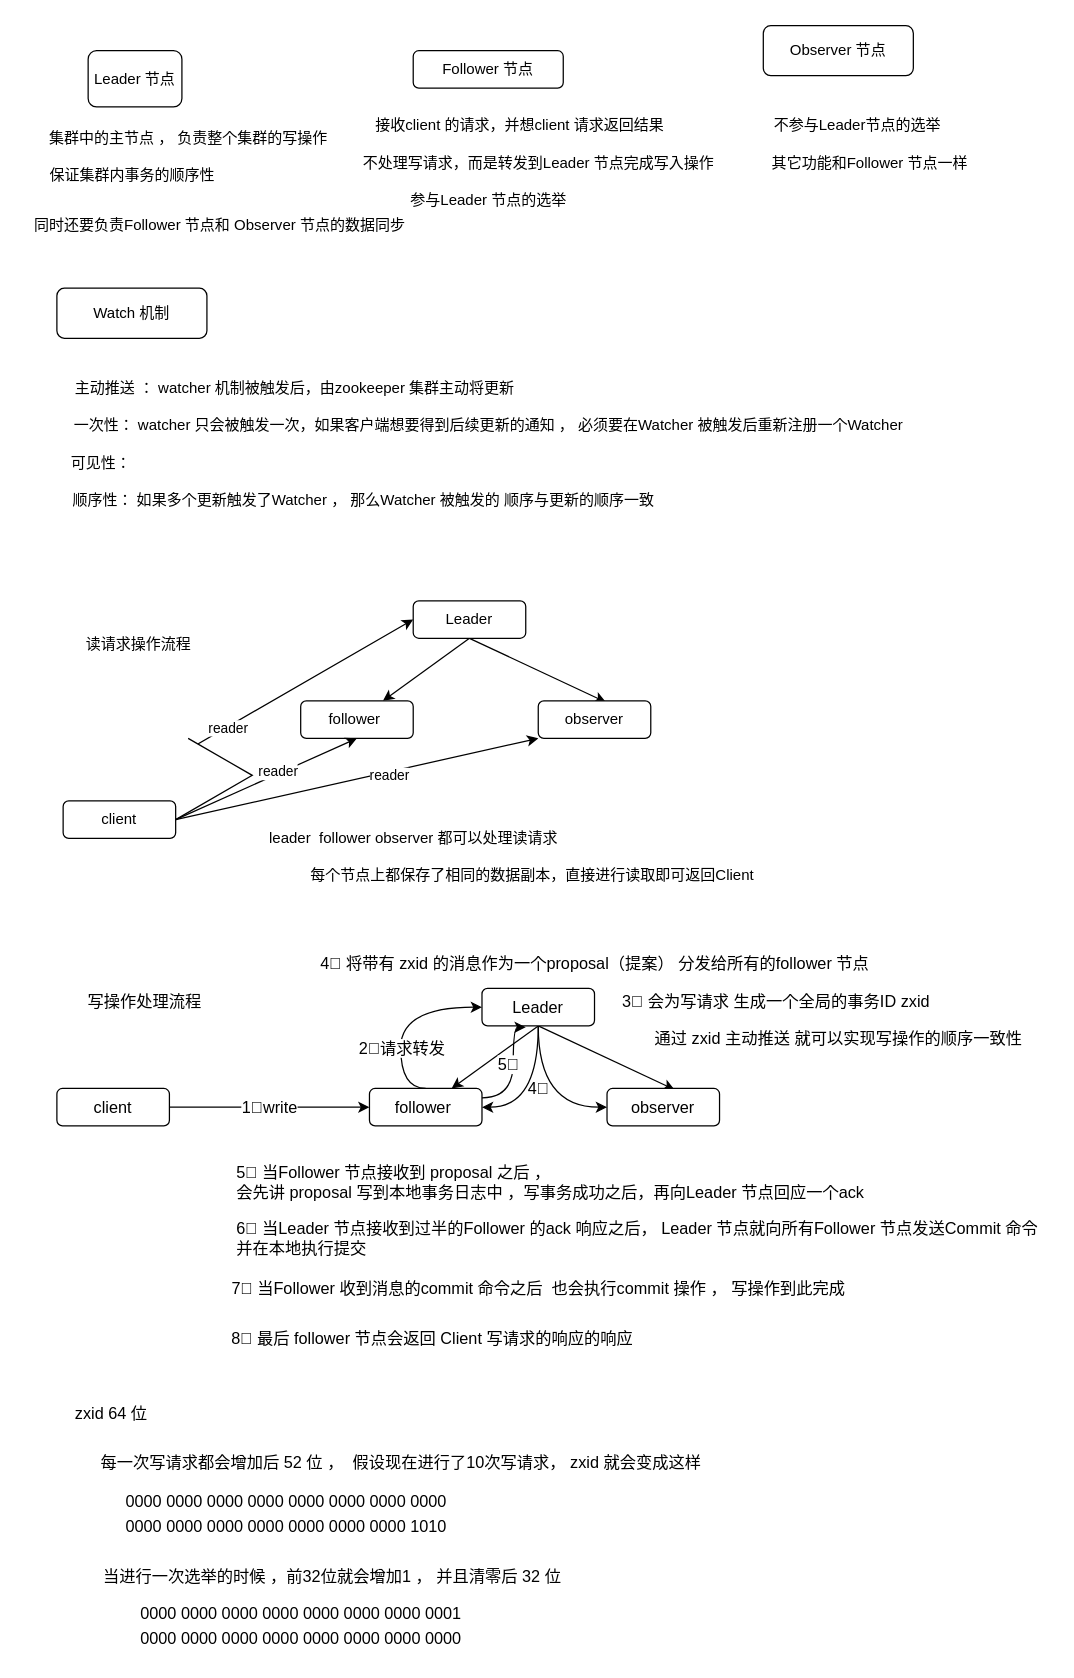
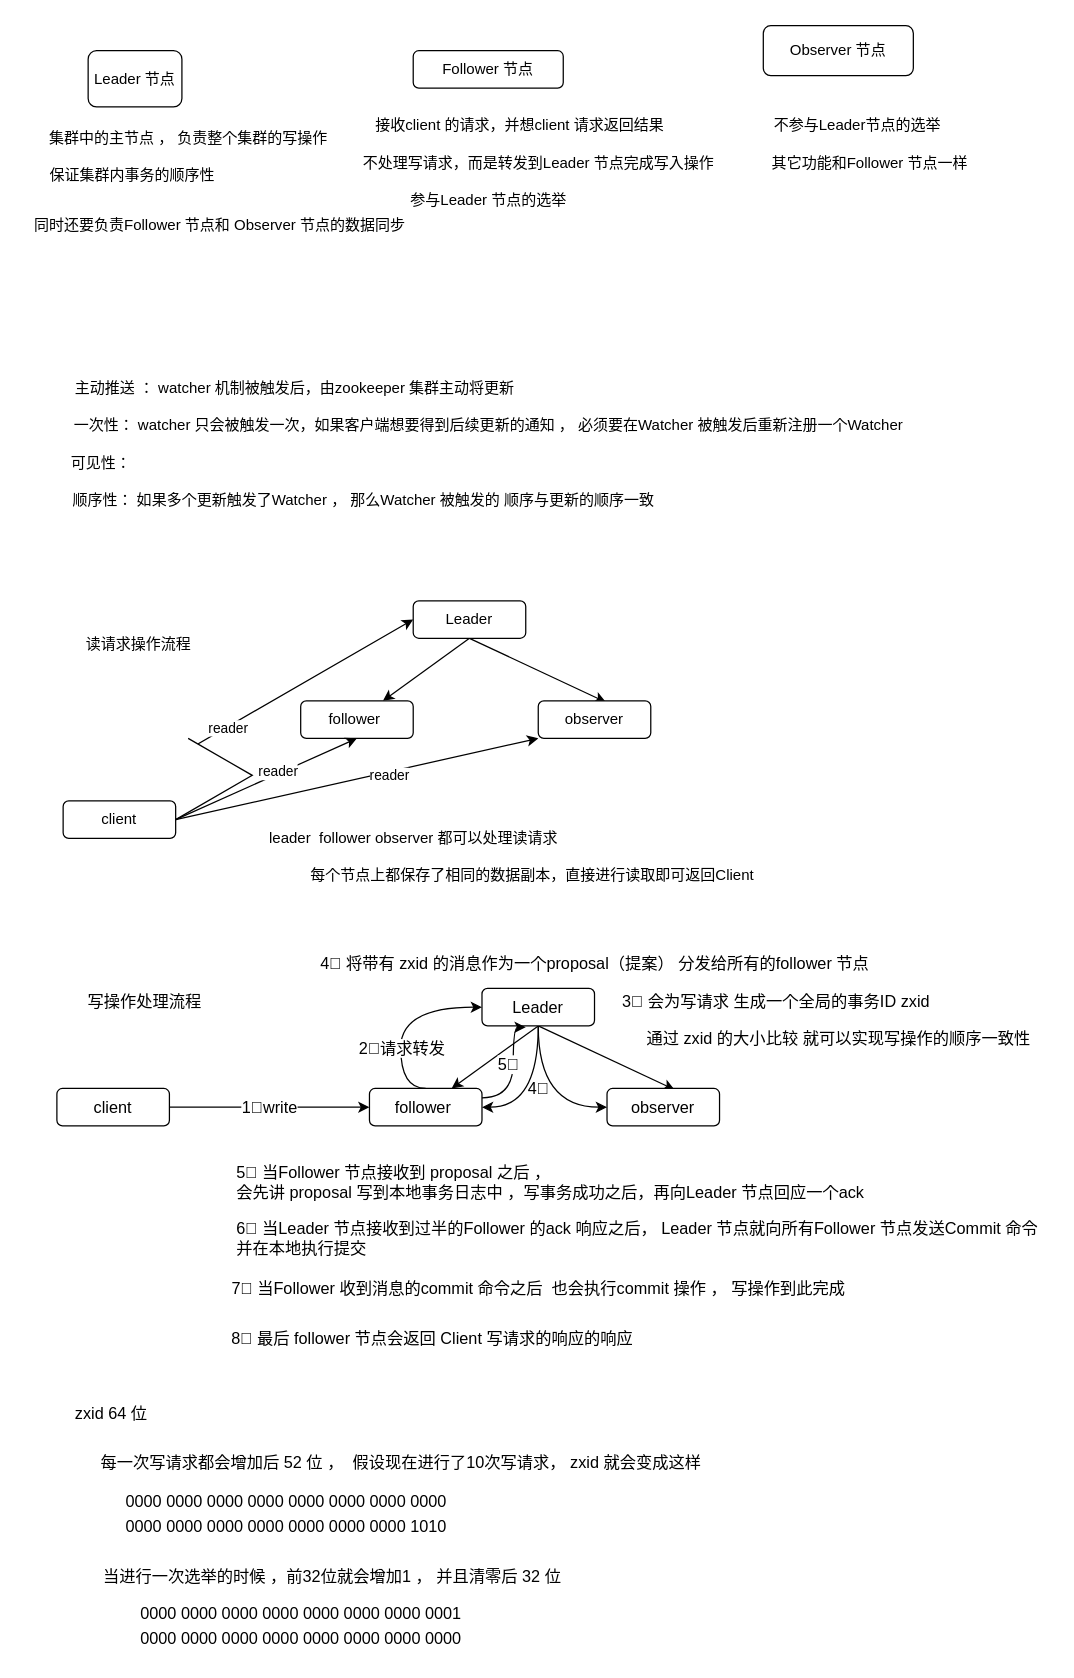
node "Watch 机制": removed
node "通过 zxid 主动推送 就可以实现写操作的顺序一致性": label "通过 zxid 主动推送 就可以实现写操作的顺序一致性" -> "通过 zxid 的大小比较 就可以实现写操作的顺序一致性"
